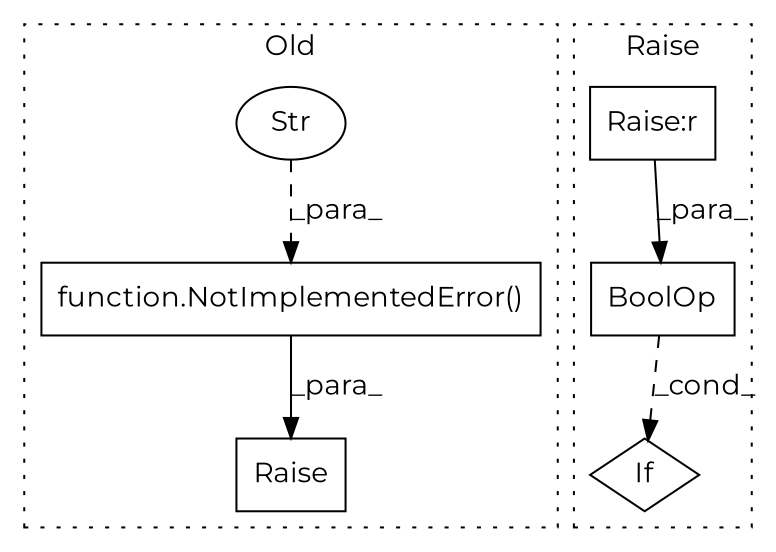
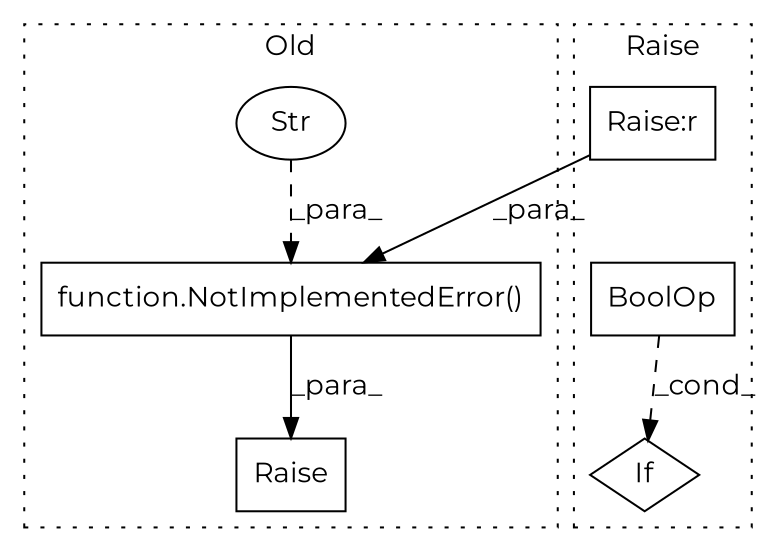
edge "Raise:r" -> "BoolOp": now "Raise:r" -> "function.NotImplementedError()"
